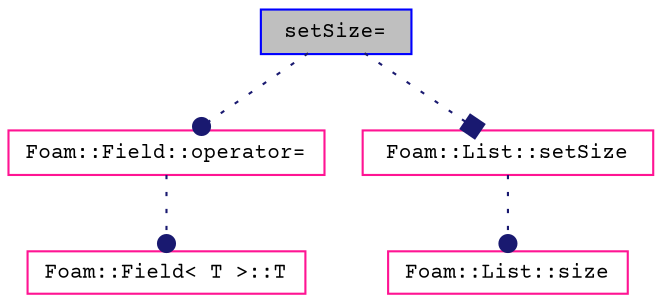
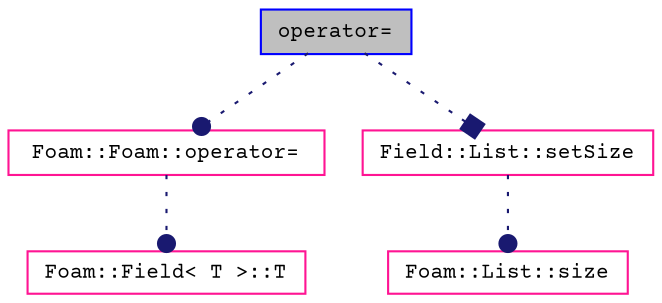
node "setSize=": label "setSize=" -> "operator="
node "Foam::Field::operator=": label "Foam::Field::operator=" -> "Foam::Foam::operator="
node "Foam::List::setSize": label "Foam::List::setSize" -> "Field::List::setSize"
